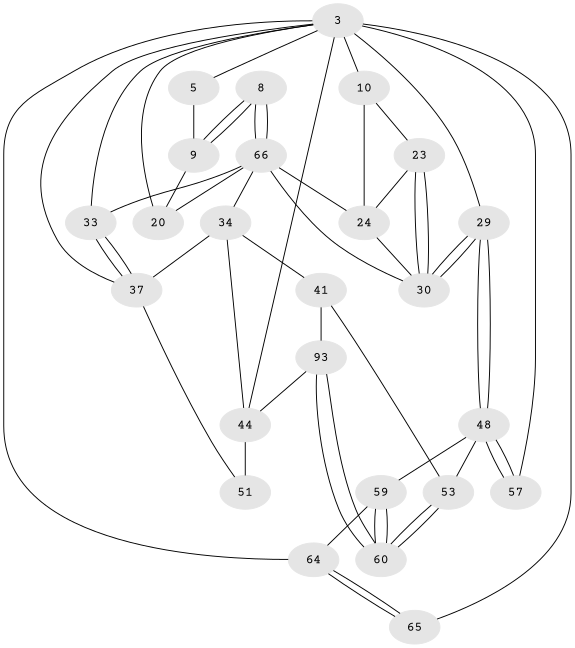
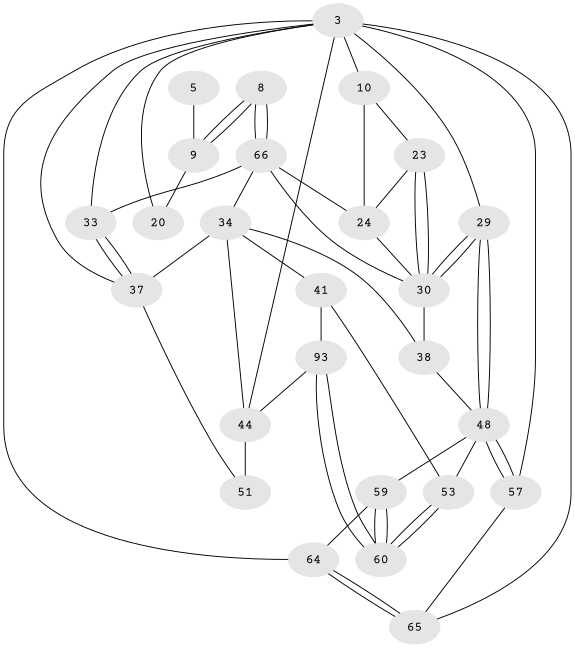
edge "3" -- "5": removed
edge "66" -- "20": removed
node "38": added
edge "57" -- "65": added
